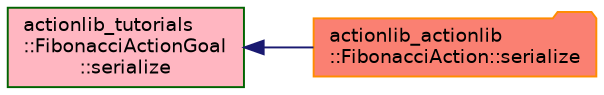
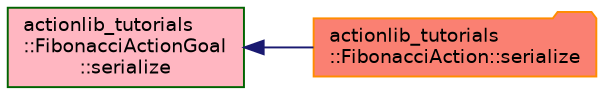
node "actionlib_actionlib ::FibonacciAction::serialize": label "actionlib_actionlib ::FibonacciAction::serialize" -> "actionlib_tutorials ::FibonacciAction::serialize"
